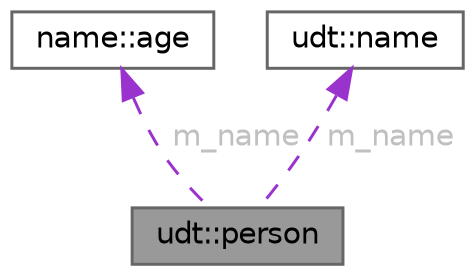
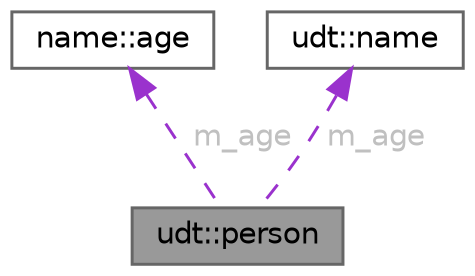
edge "udt::person" -> "name::age": label " m_name" -> " m_age"
edge "udt::person" -> "udt::name": label " m_name" -> " m_age"
